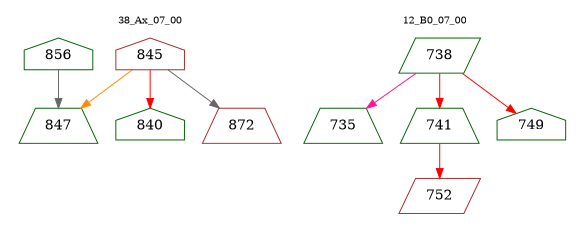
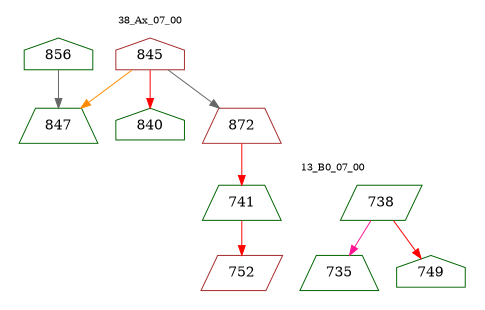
cluster "12_B0_07_00": label "12_B0_07_00" -> "13_B0_07_00"
edge "738" -> "741": now "872" -> "741"
